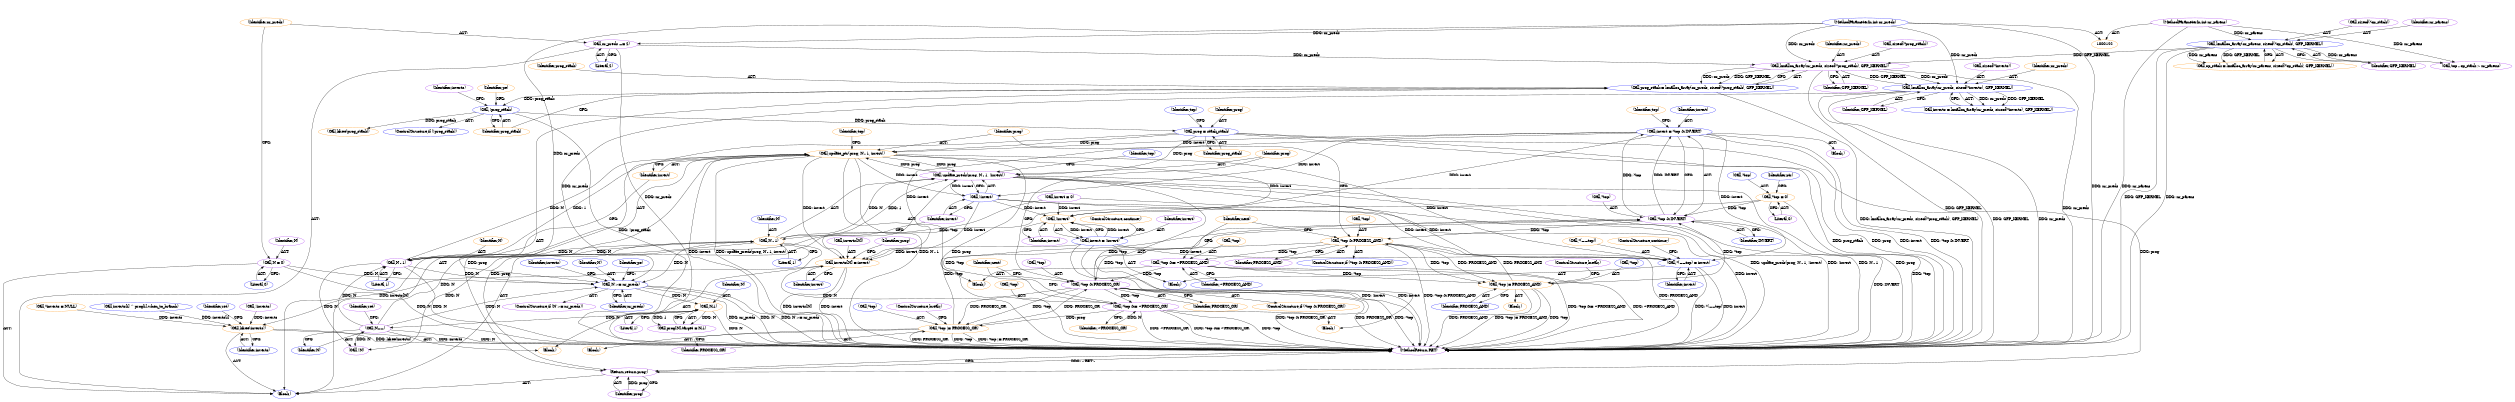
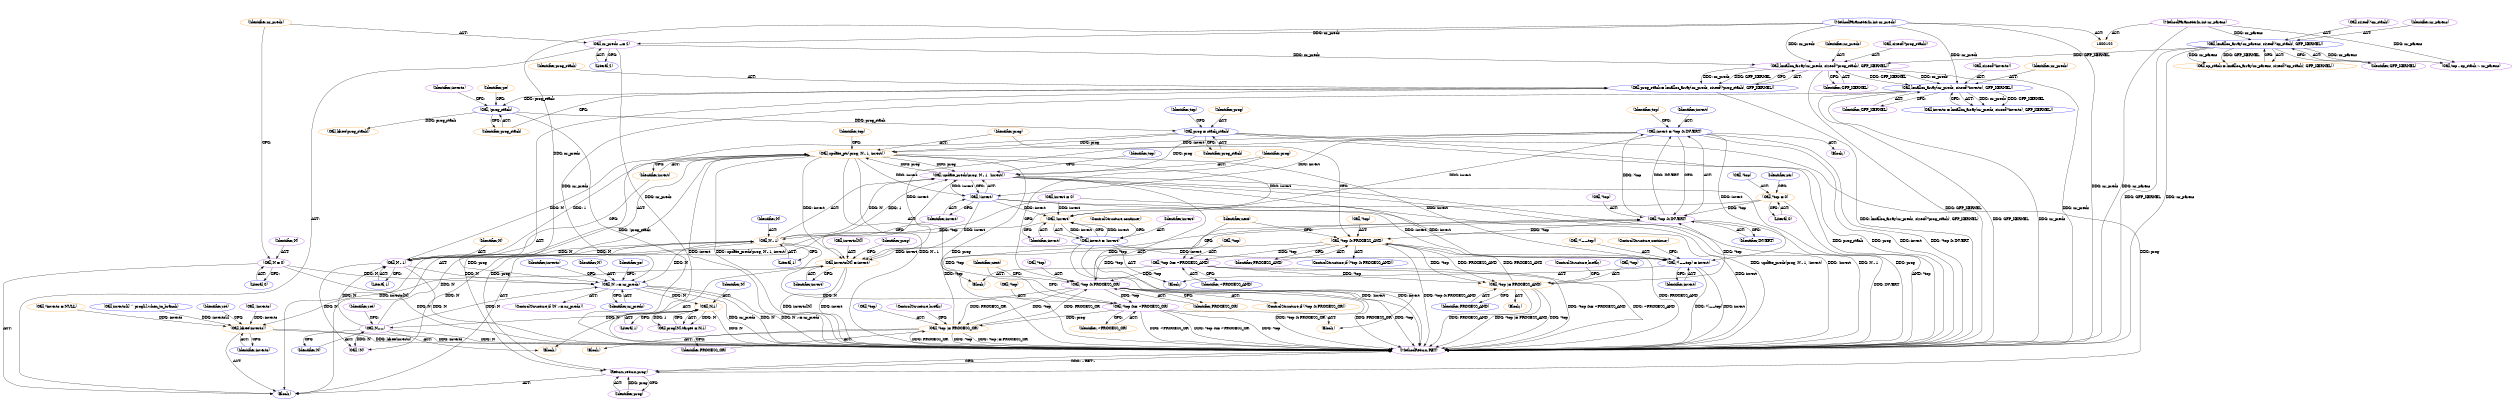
node "(ControlStructure,if (!prog_stack))": removed
edge "(Call,*top = 0)" -> "(MethodReturn,RET)": label "DDG: *top" -> "AND: *top"
edge "(Identifier,~PROCESS_OR)" -> "(Call,*top &= ~PROCESS_OR)": label "DDG: N" -> "AST: "
